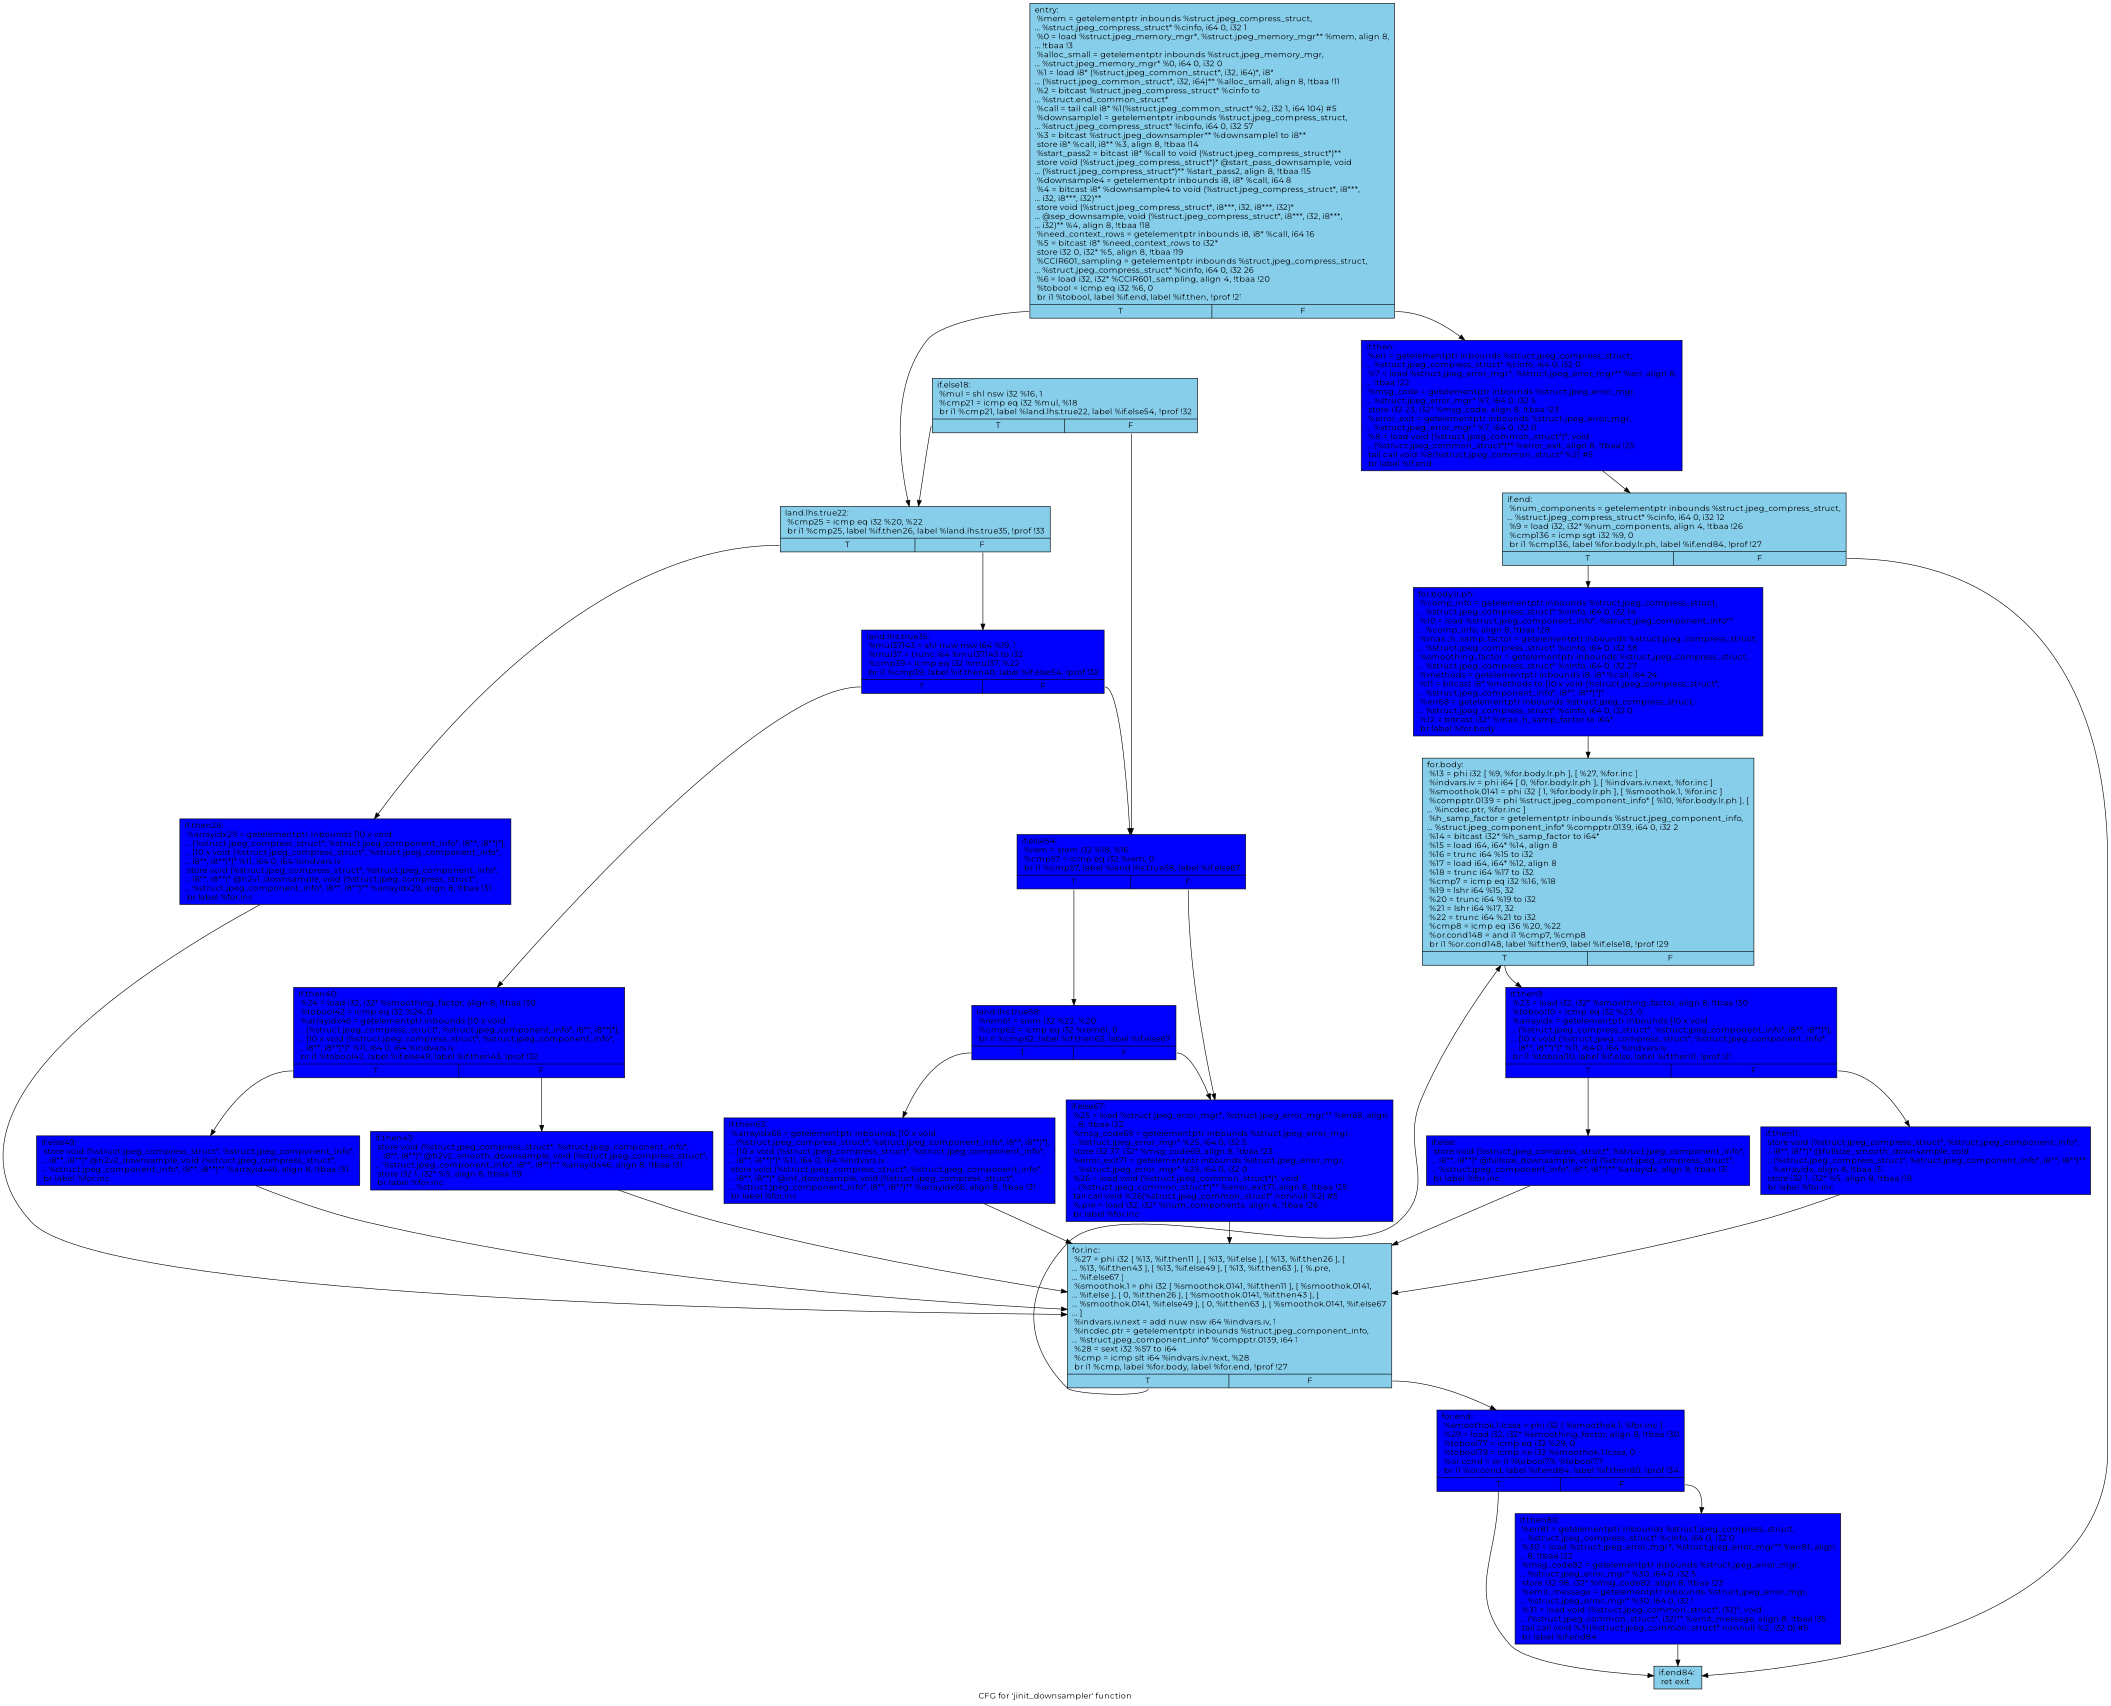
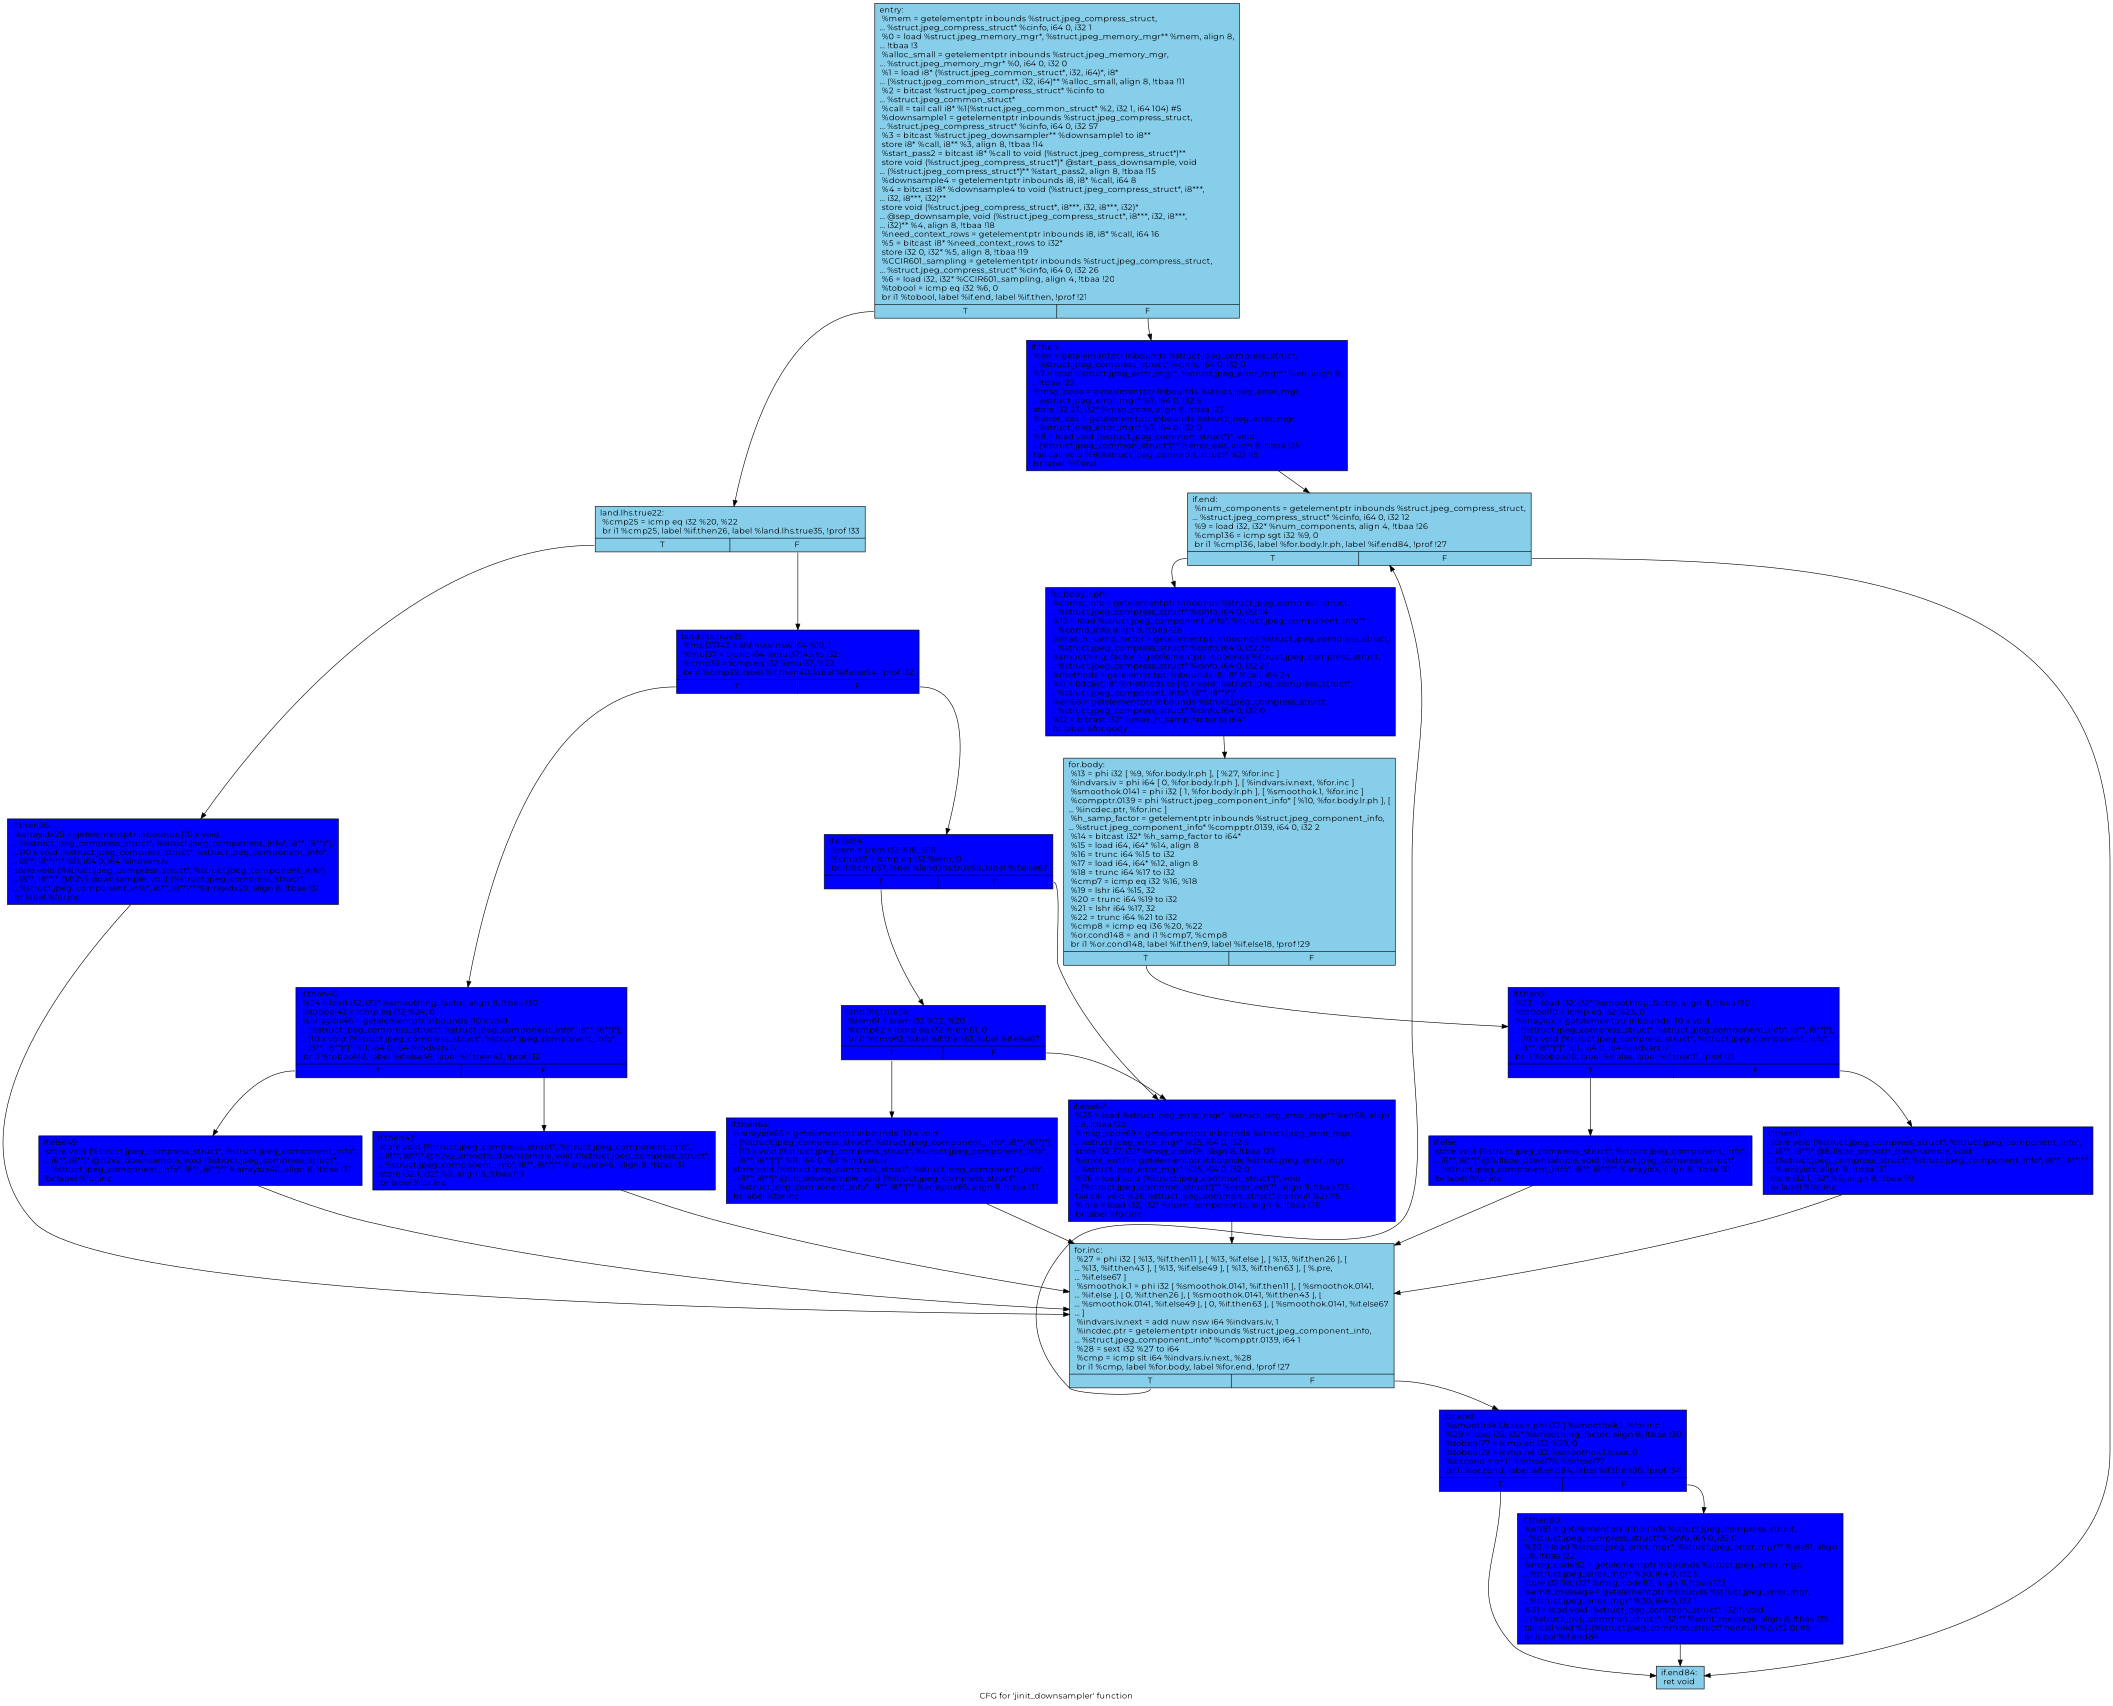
node "entry:": text "... %struct.end_common_struct*" -> "... %struct.jpeg_common_struct*"
node "if.else18:": removed
edge "for.inc:" -> "for.body:": now "for.inc:" -> "if.end:"
node "for.inc:": text "%28 = sext i32 %57 to i64" -> "%28 = sext i32 %27 to i64"
node "if.end84:": text "ret exit" -> "ret void"
